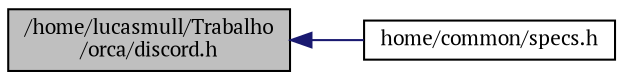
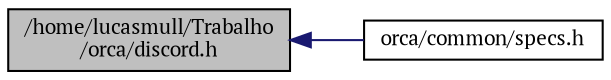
node "home/common/specs.h": label "home/common/specs.h" -> "orca/common/specs.h"
